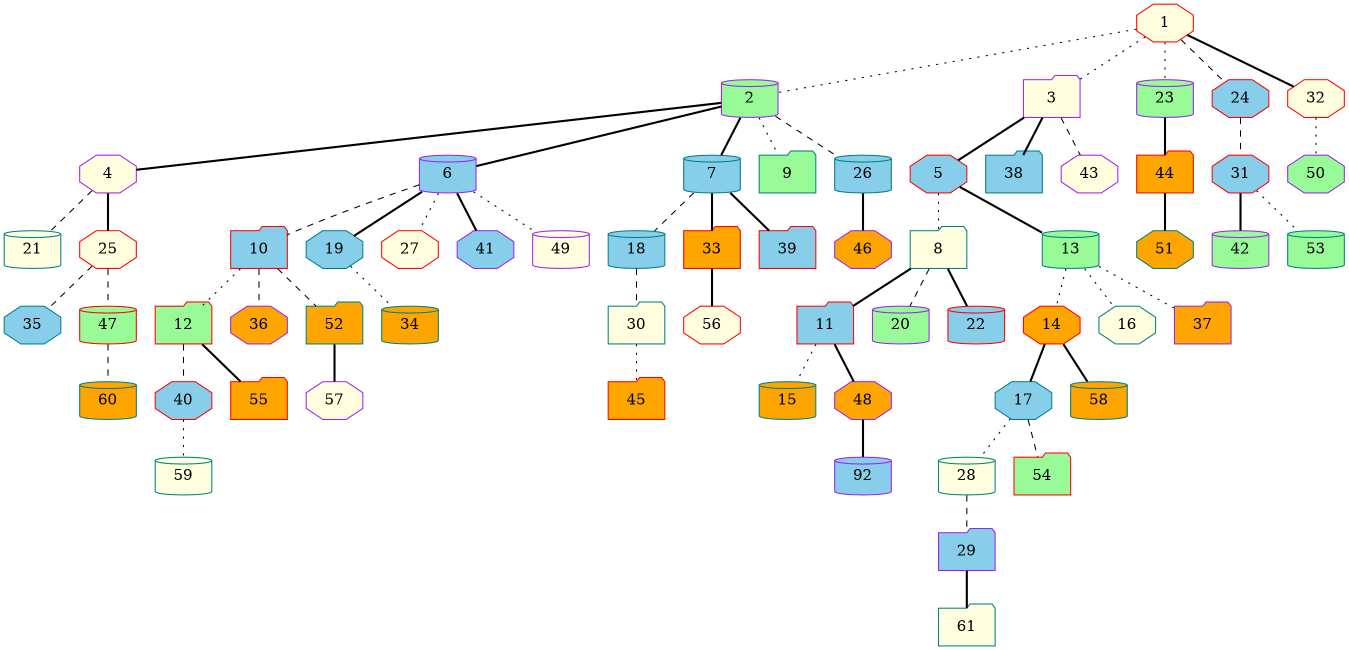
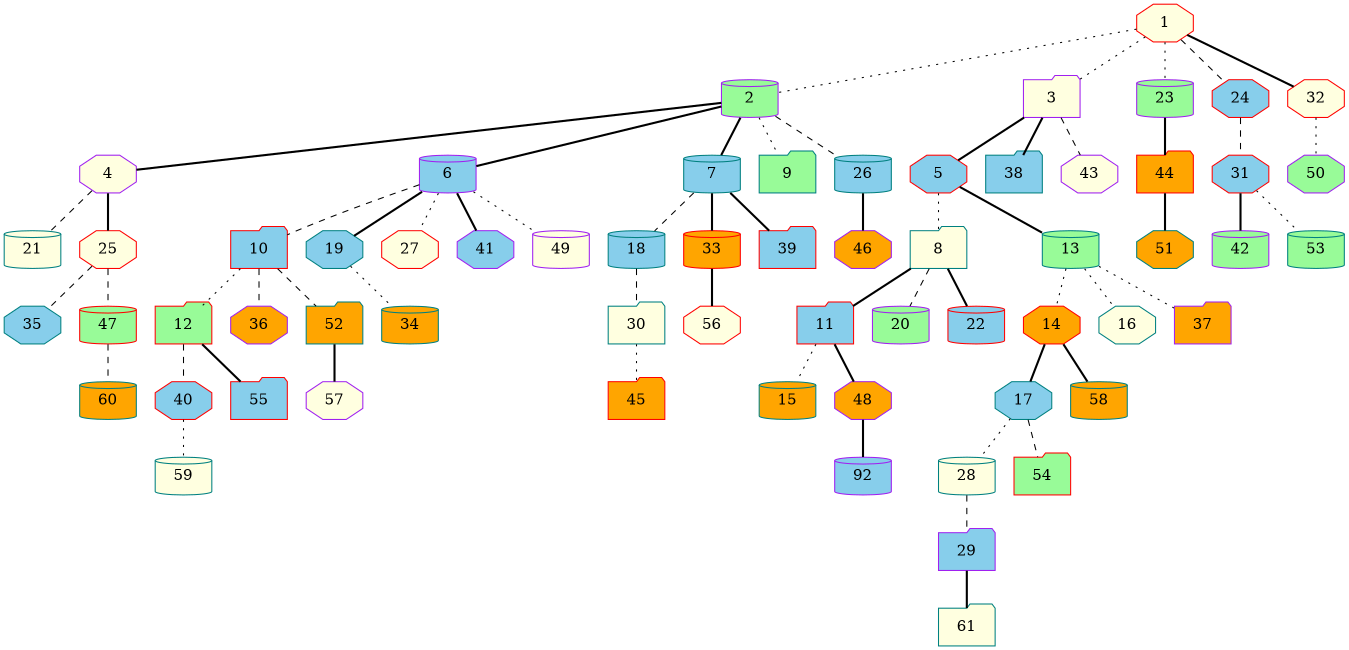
node "33": shape folder -> cylinder
node "55": fillcolor orange -> skyblue
